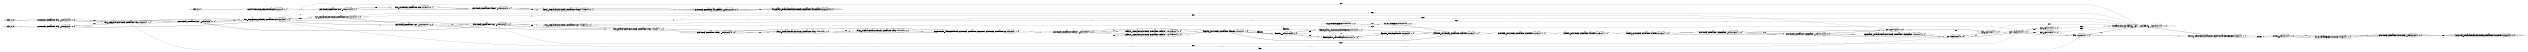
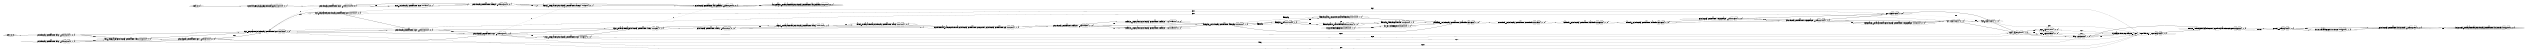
node "init['0', '1', '0']": removed
